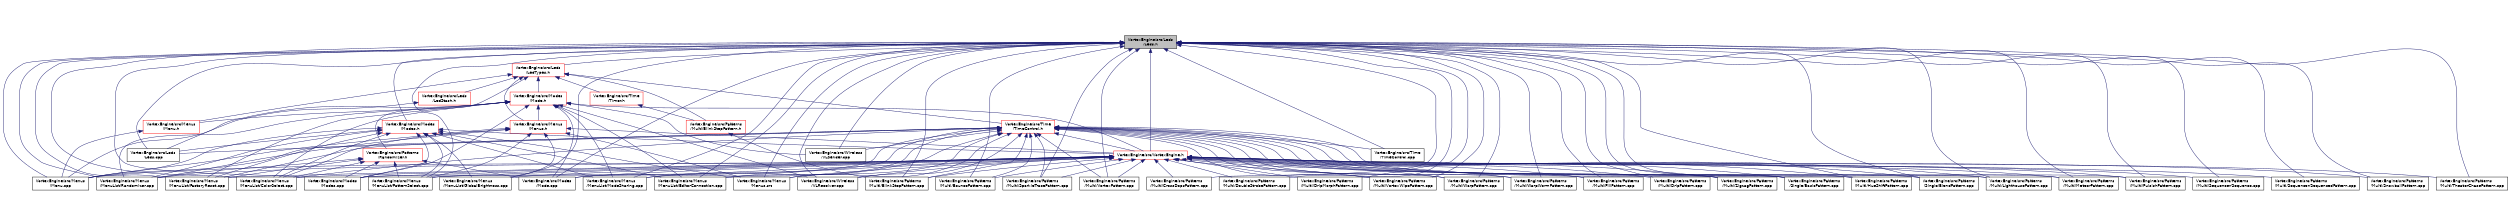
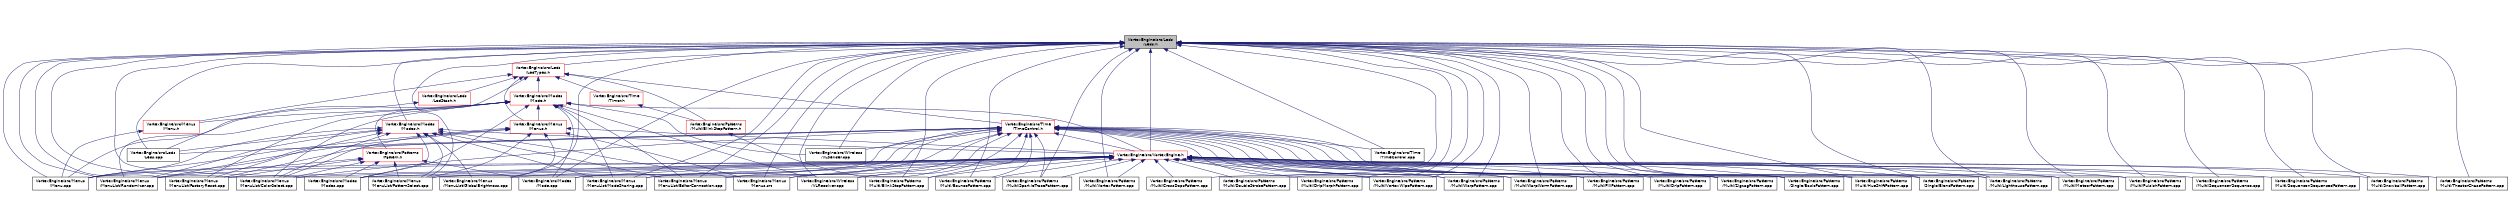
edge "VortexEngine/src/Patterns /Multi/VortexPattern.cpp" -> "VortexEngine/src/Time /TimeControl.h": removed
node "VortexEngine/src/Patterns /Randomizer.h": label "VortexEngine/src/Patterns /Randomizer.h" -> "VortexEngine/src/Patterns /Pattern.h"
